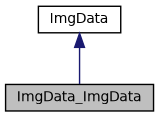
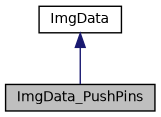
node "ImgData_ImgData": label "ImgData_ImgData" -> "ImgData_PushPins"
